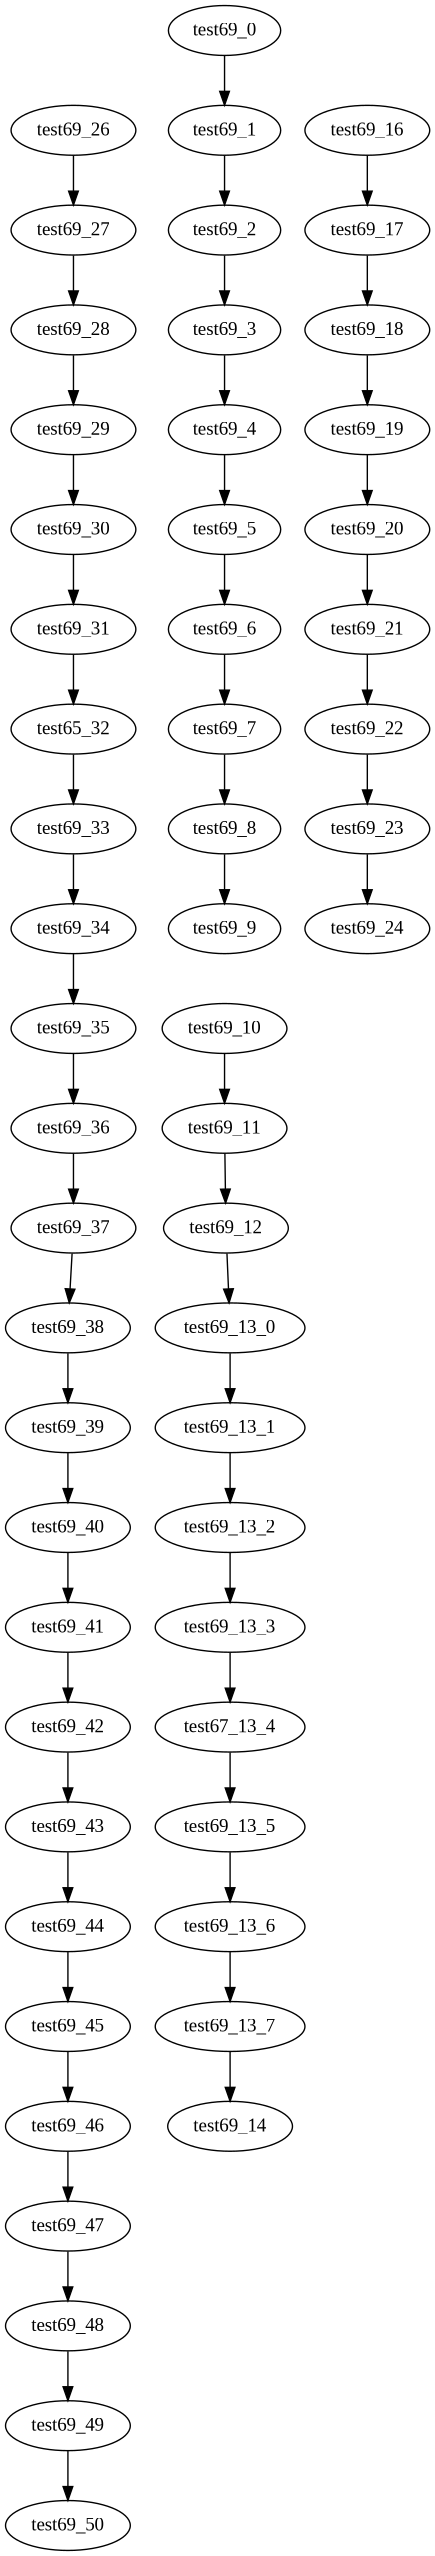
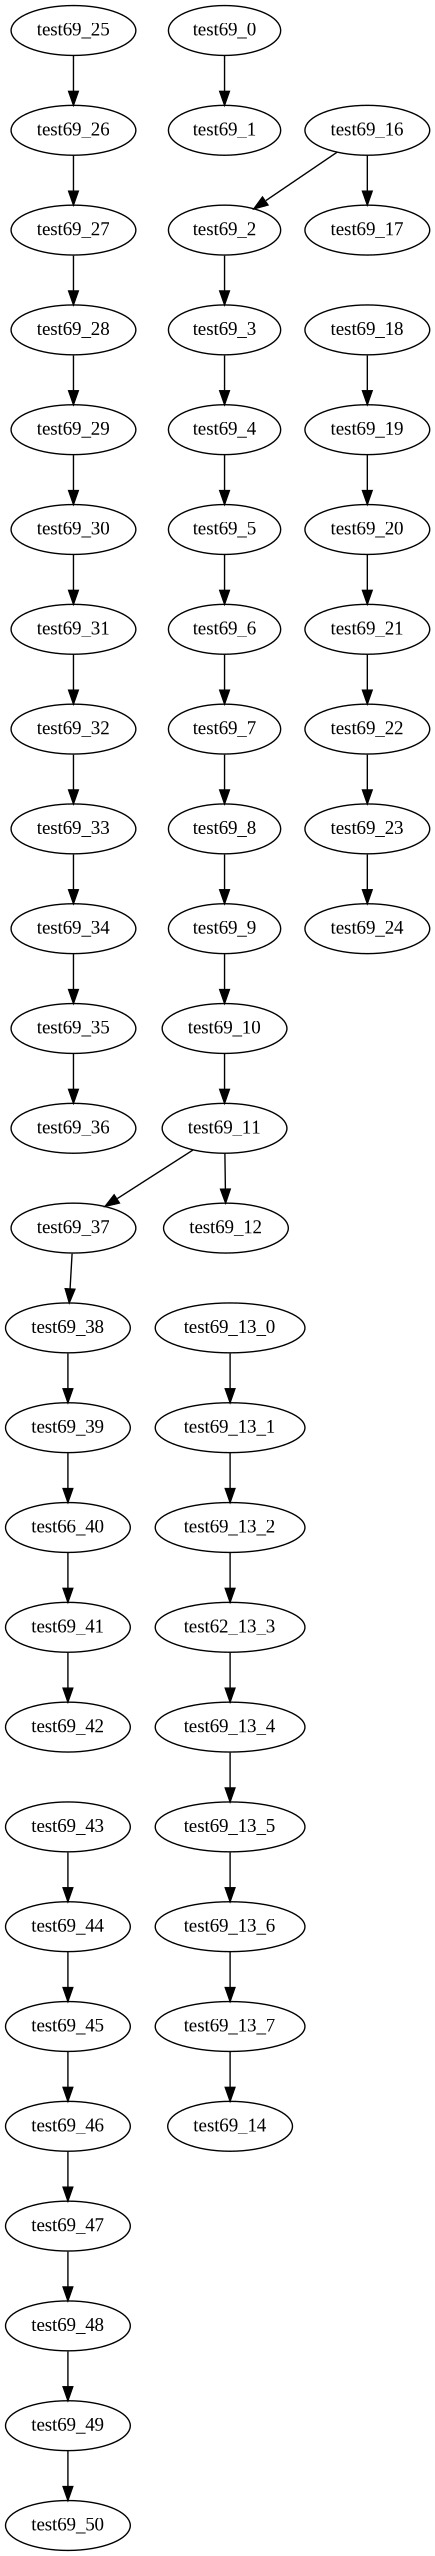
node "test69_25": added
edge "test69_1" -> "test69_2": now "test69_16" -> "test69_2"
edge "test69_17" -> "test69_18": removed
node "test65_32": label "test65_32" -> "test69_32"
edge "test69_9" -> "test69_10": added
edge "test69_36" -> "test69_37": now "test69_11" -> "test69_37"
edge "test69_12" -> "test69_13_0": removed
node "test69_40": label "test69_40" -> "test66_40"
node "test69_13_3": label "test69_13_3" -> "test62_13_3"
node "test67_13_4": label "test67_13_4" -> "test69_13_4"
edge "test69_42" -> "test69_43": removed
